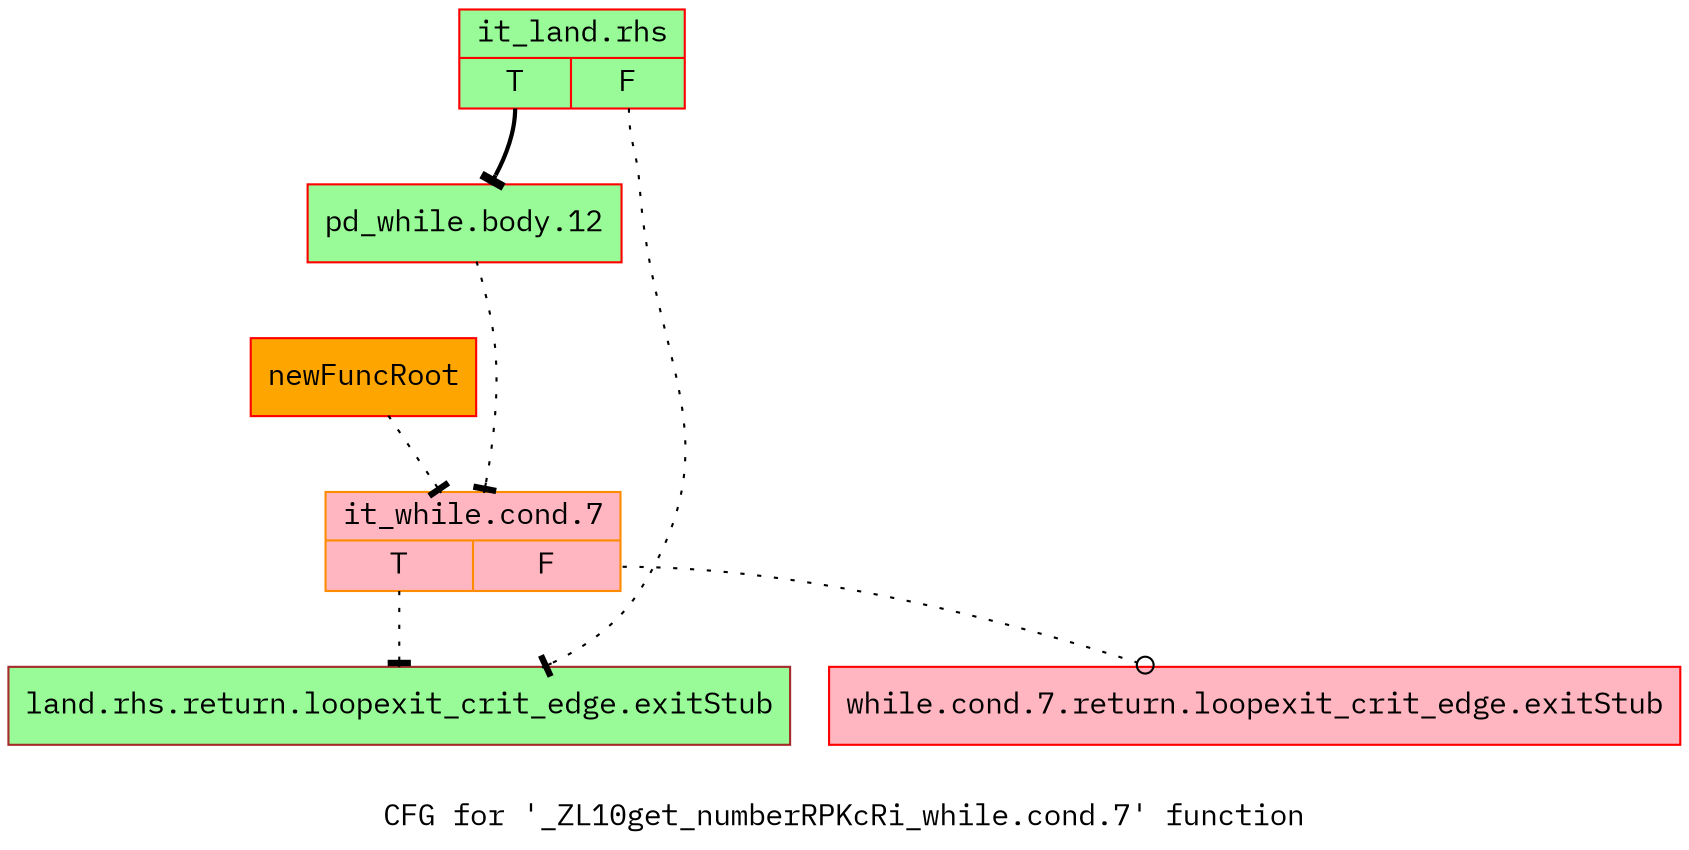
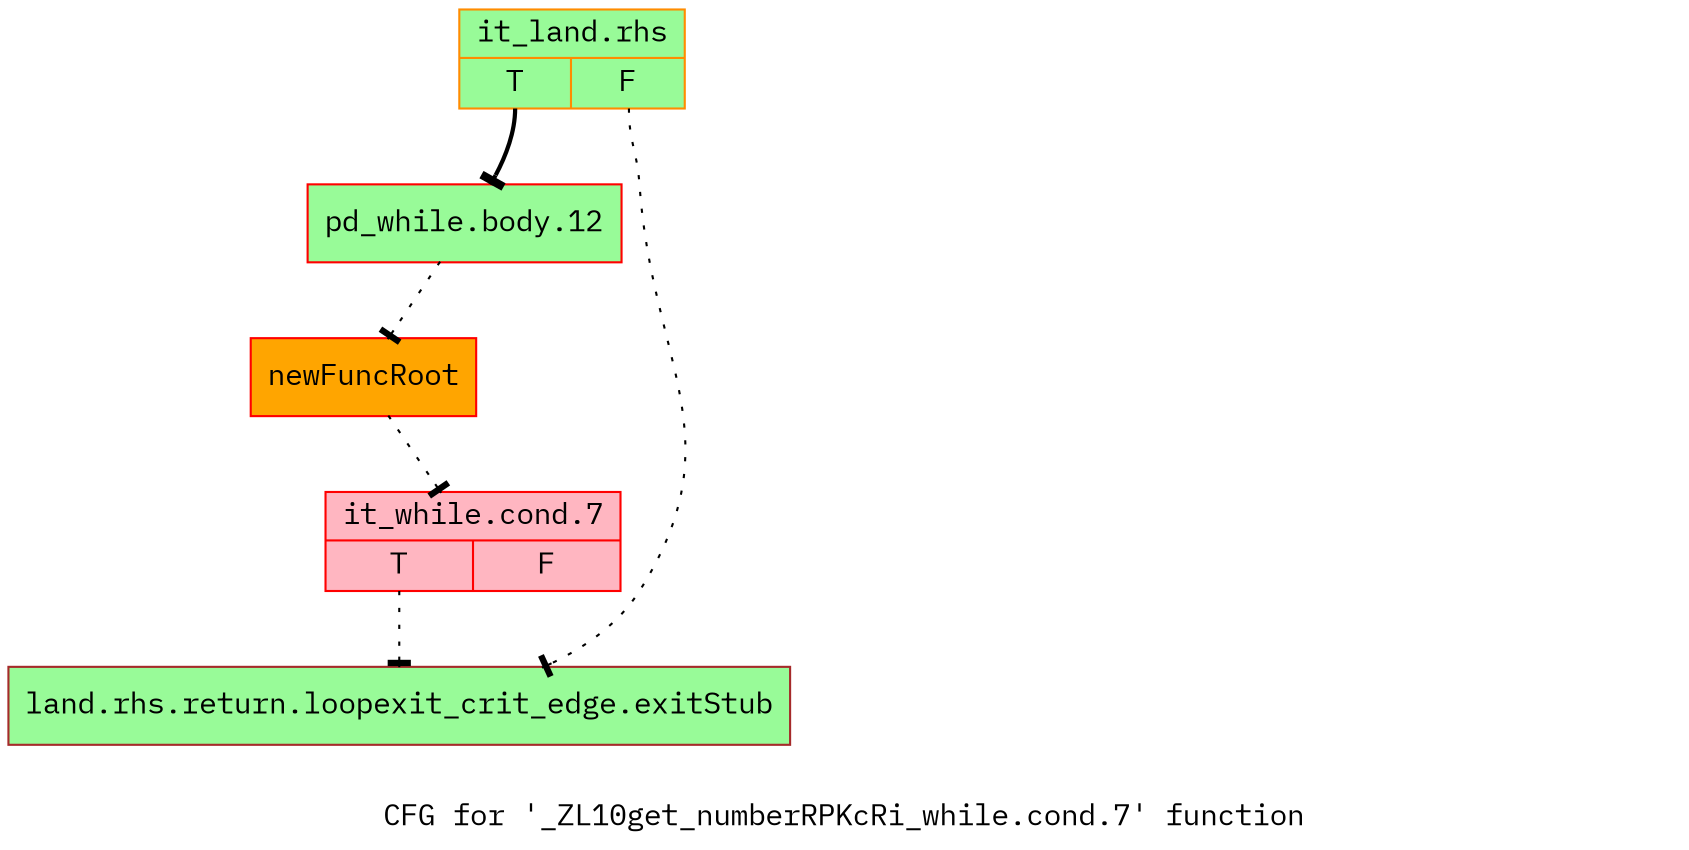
node "it_land.rhs": color red -> darkorange
edge "pd_while.body.12" -> "it_while.cond.7": now "pd_while.body.12" -> "newFuncRoot"
node "it_while.cond.7": color darkorange -> red
node "while.cond.7.return.loopexit_crit_edge.exitStub": removed
